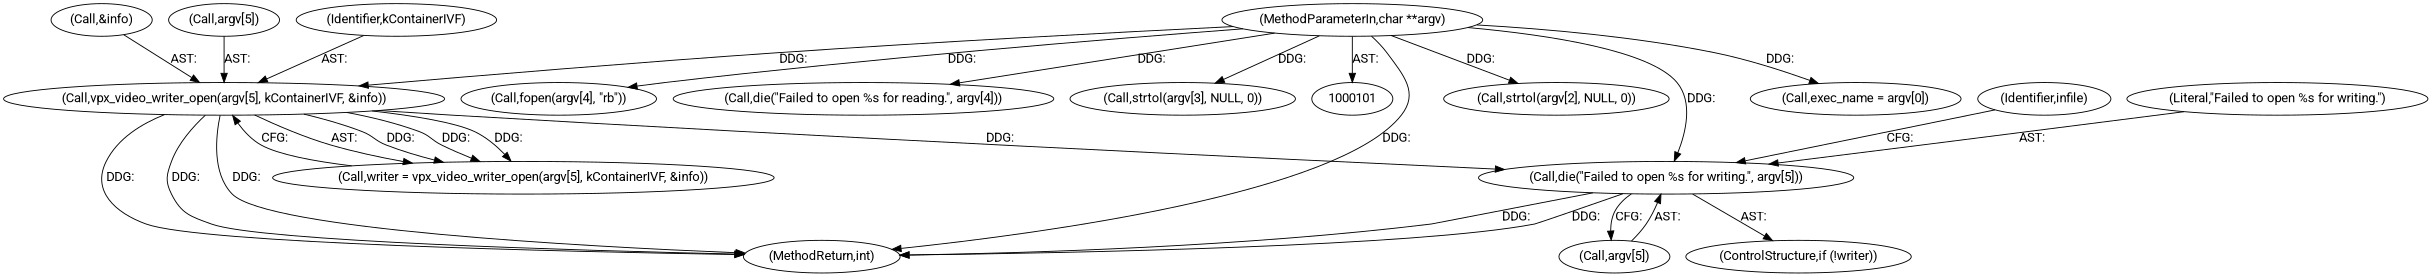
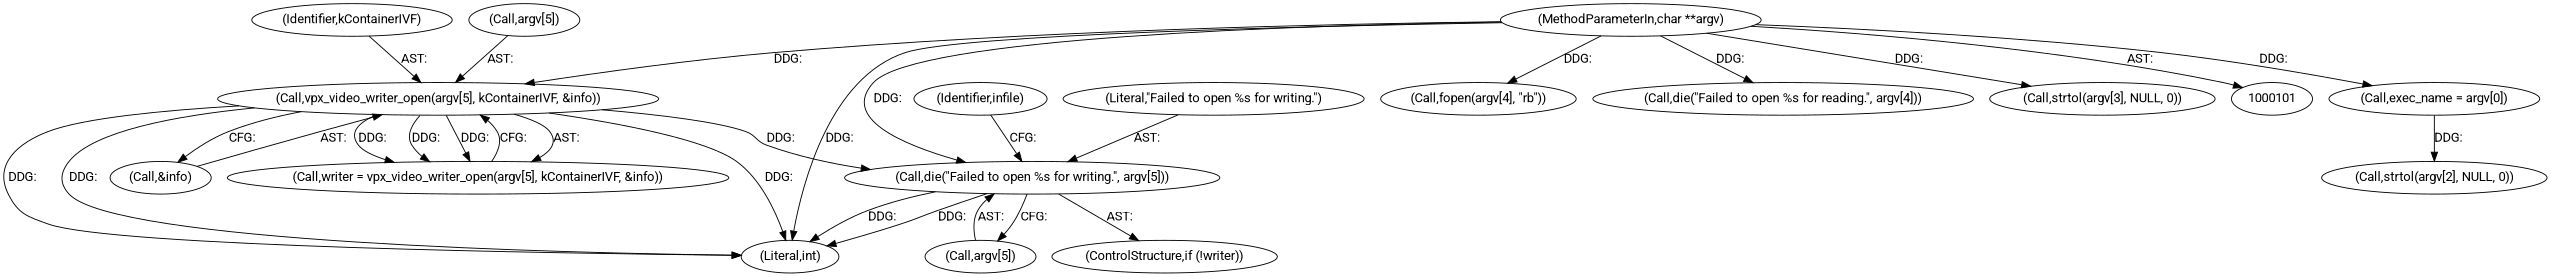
edge "(MethodParameterIn,char **argv)" -> "(Call,strtol(argv[2], NULL, 0))": now "(Call,exec_name = argv[0])" -> "(Call,strtol(argv[2], NULL, 0))"
edge "(Call,vpx_video_writer_open(argv[5], kContainerIVF, &info))" -> "(Call,&info)": added, label "CFG:"
node "(MethodReturn,int)": label "(MethodReturn,int)" -> "(Literal,int)"
